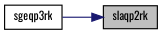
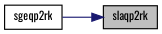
node "sgeqp3rk": label "sgeqp3rk" -> "sgeqp2rk"
